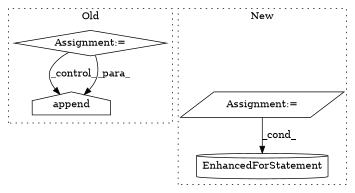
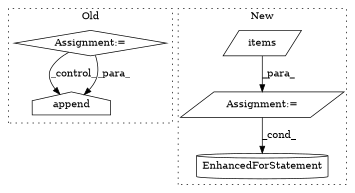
node "items": added
